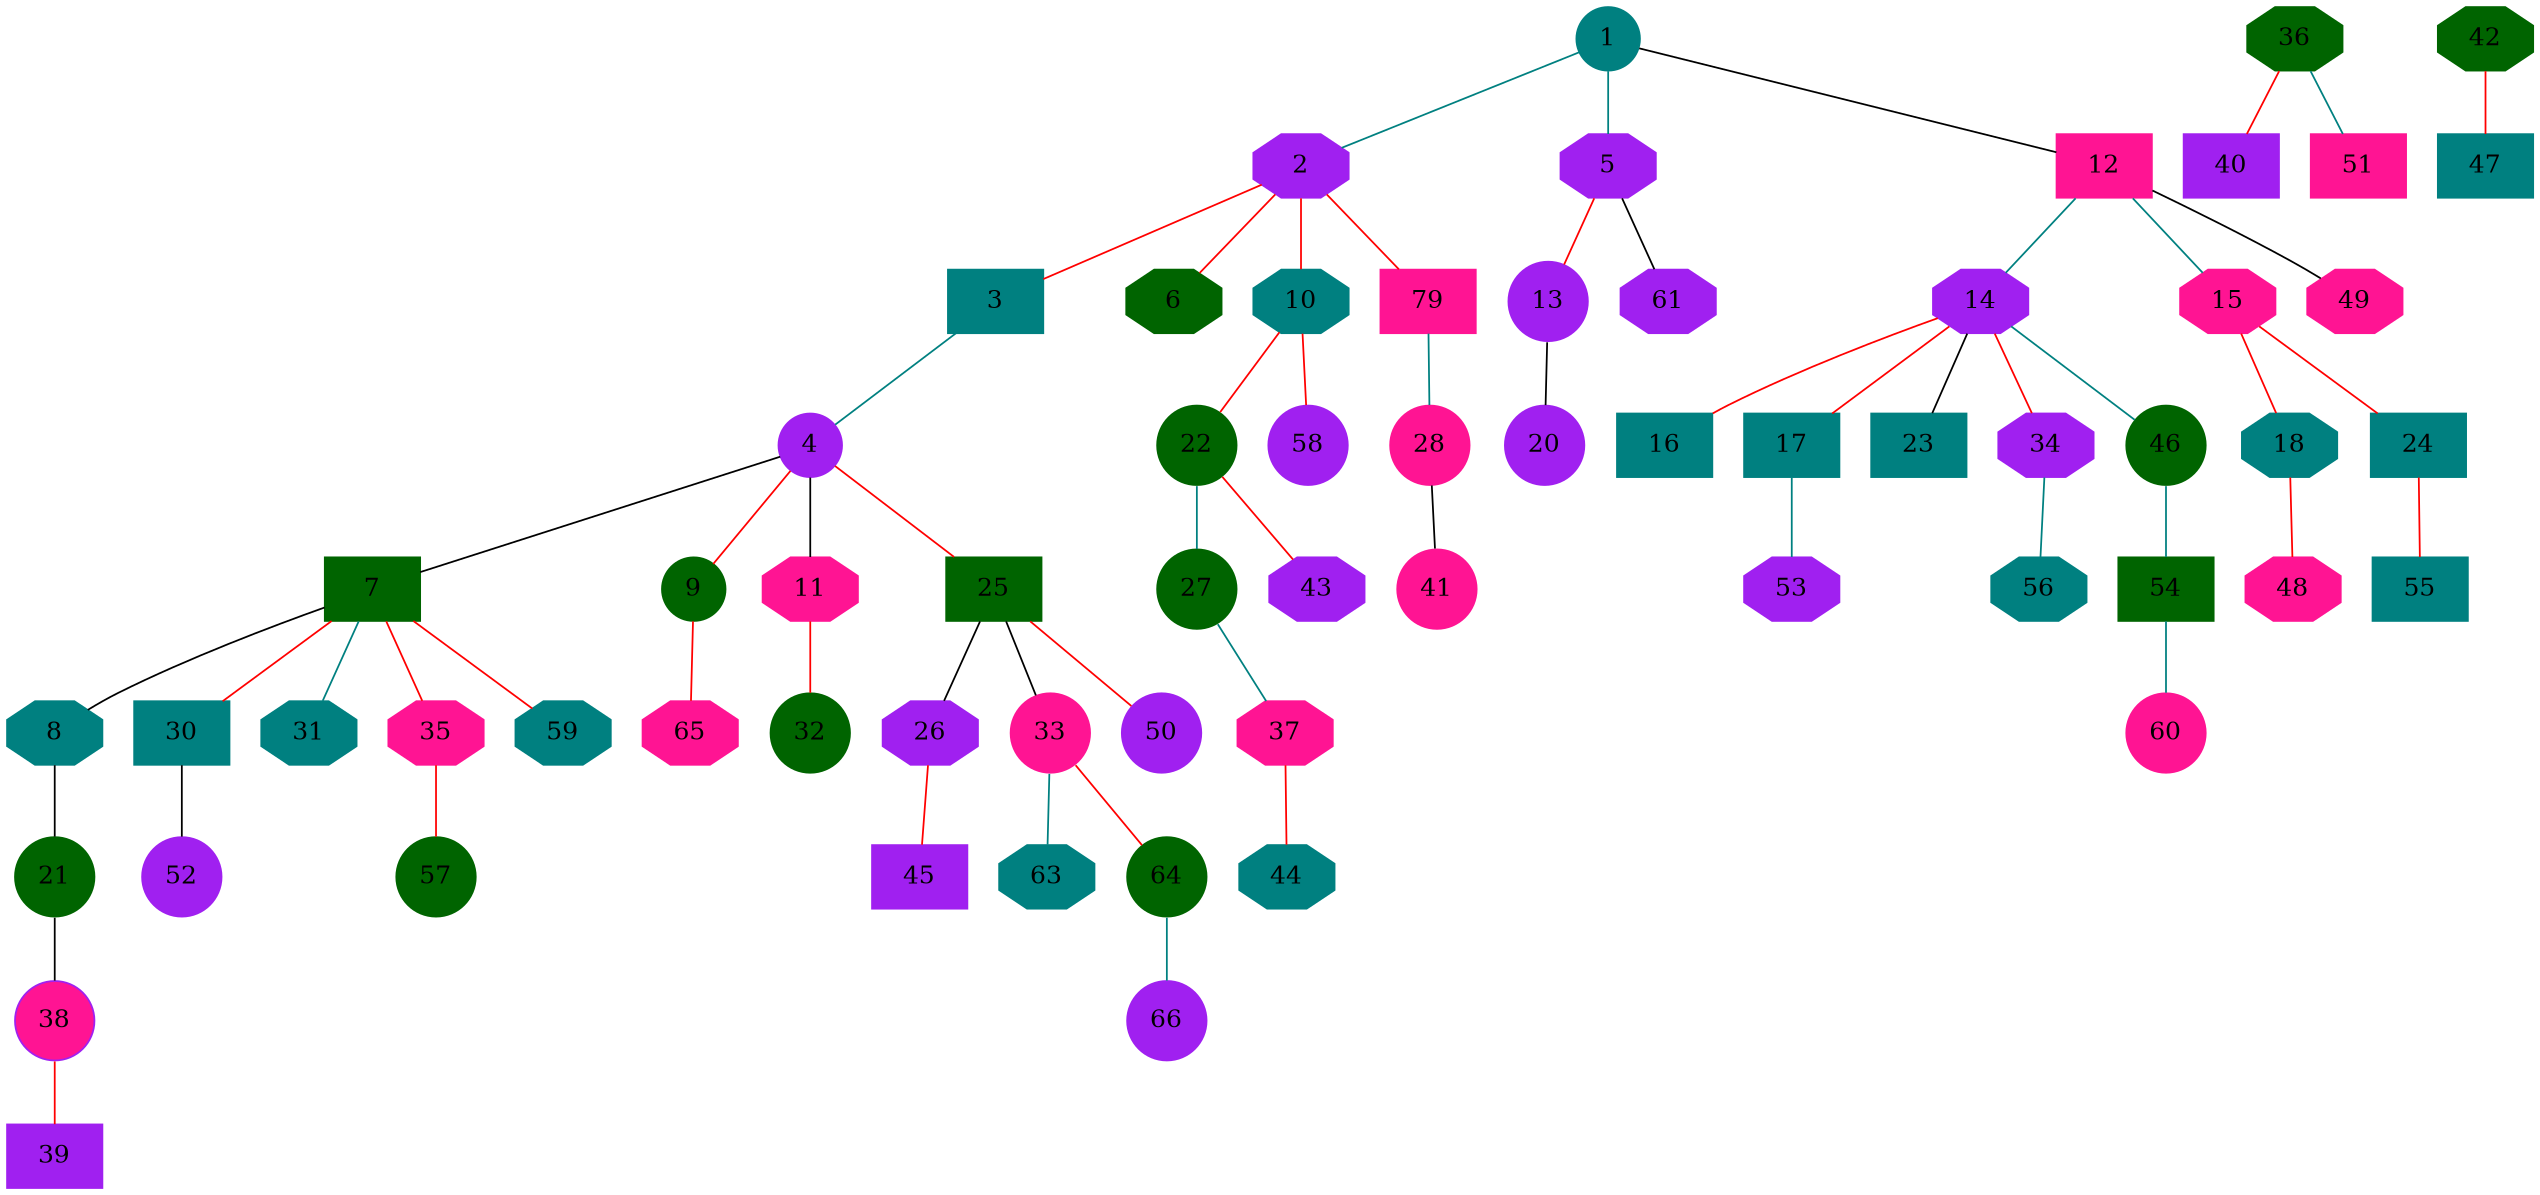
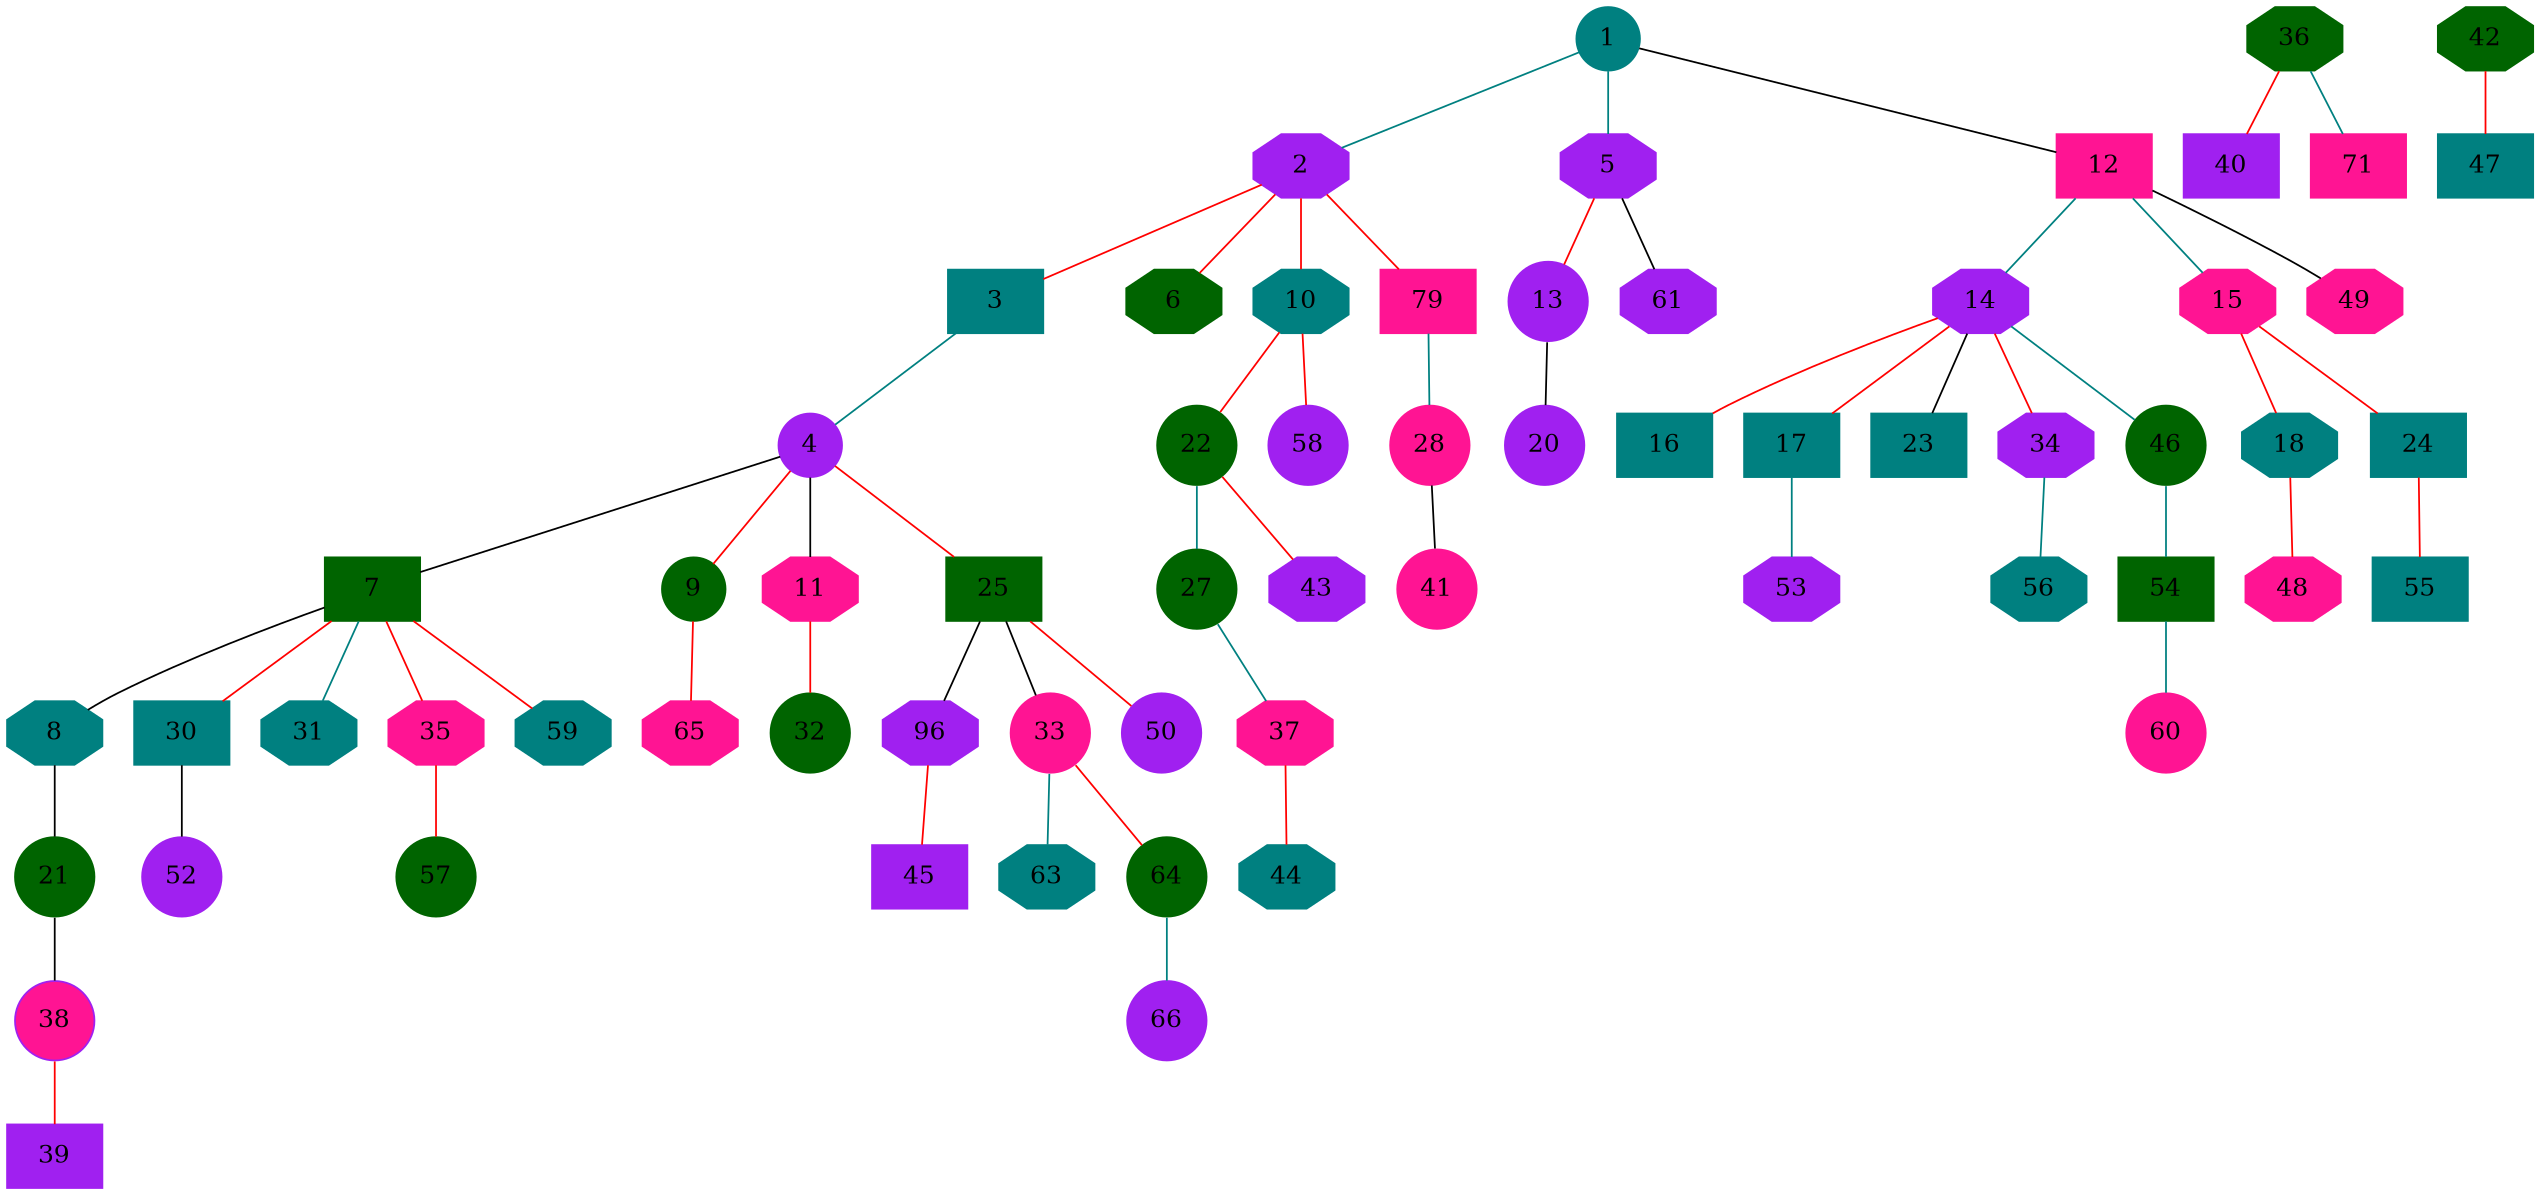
node "51": label "51" -> "71"
node "26": label "26" -> "96"
